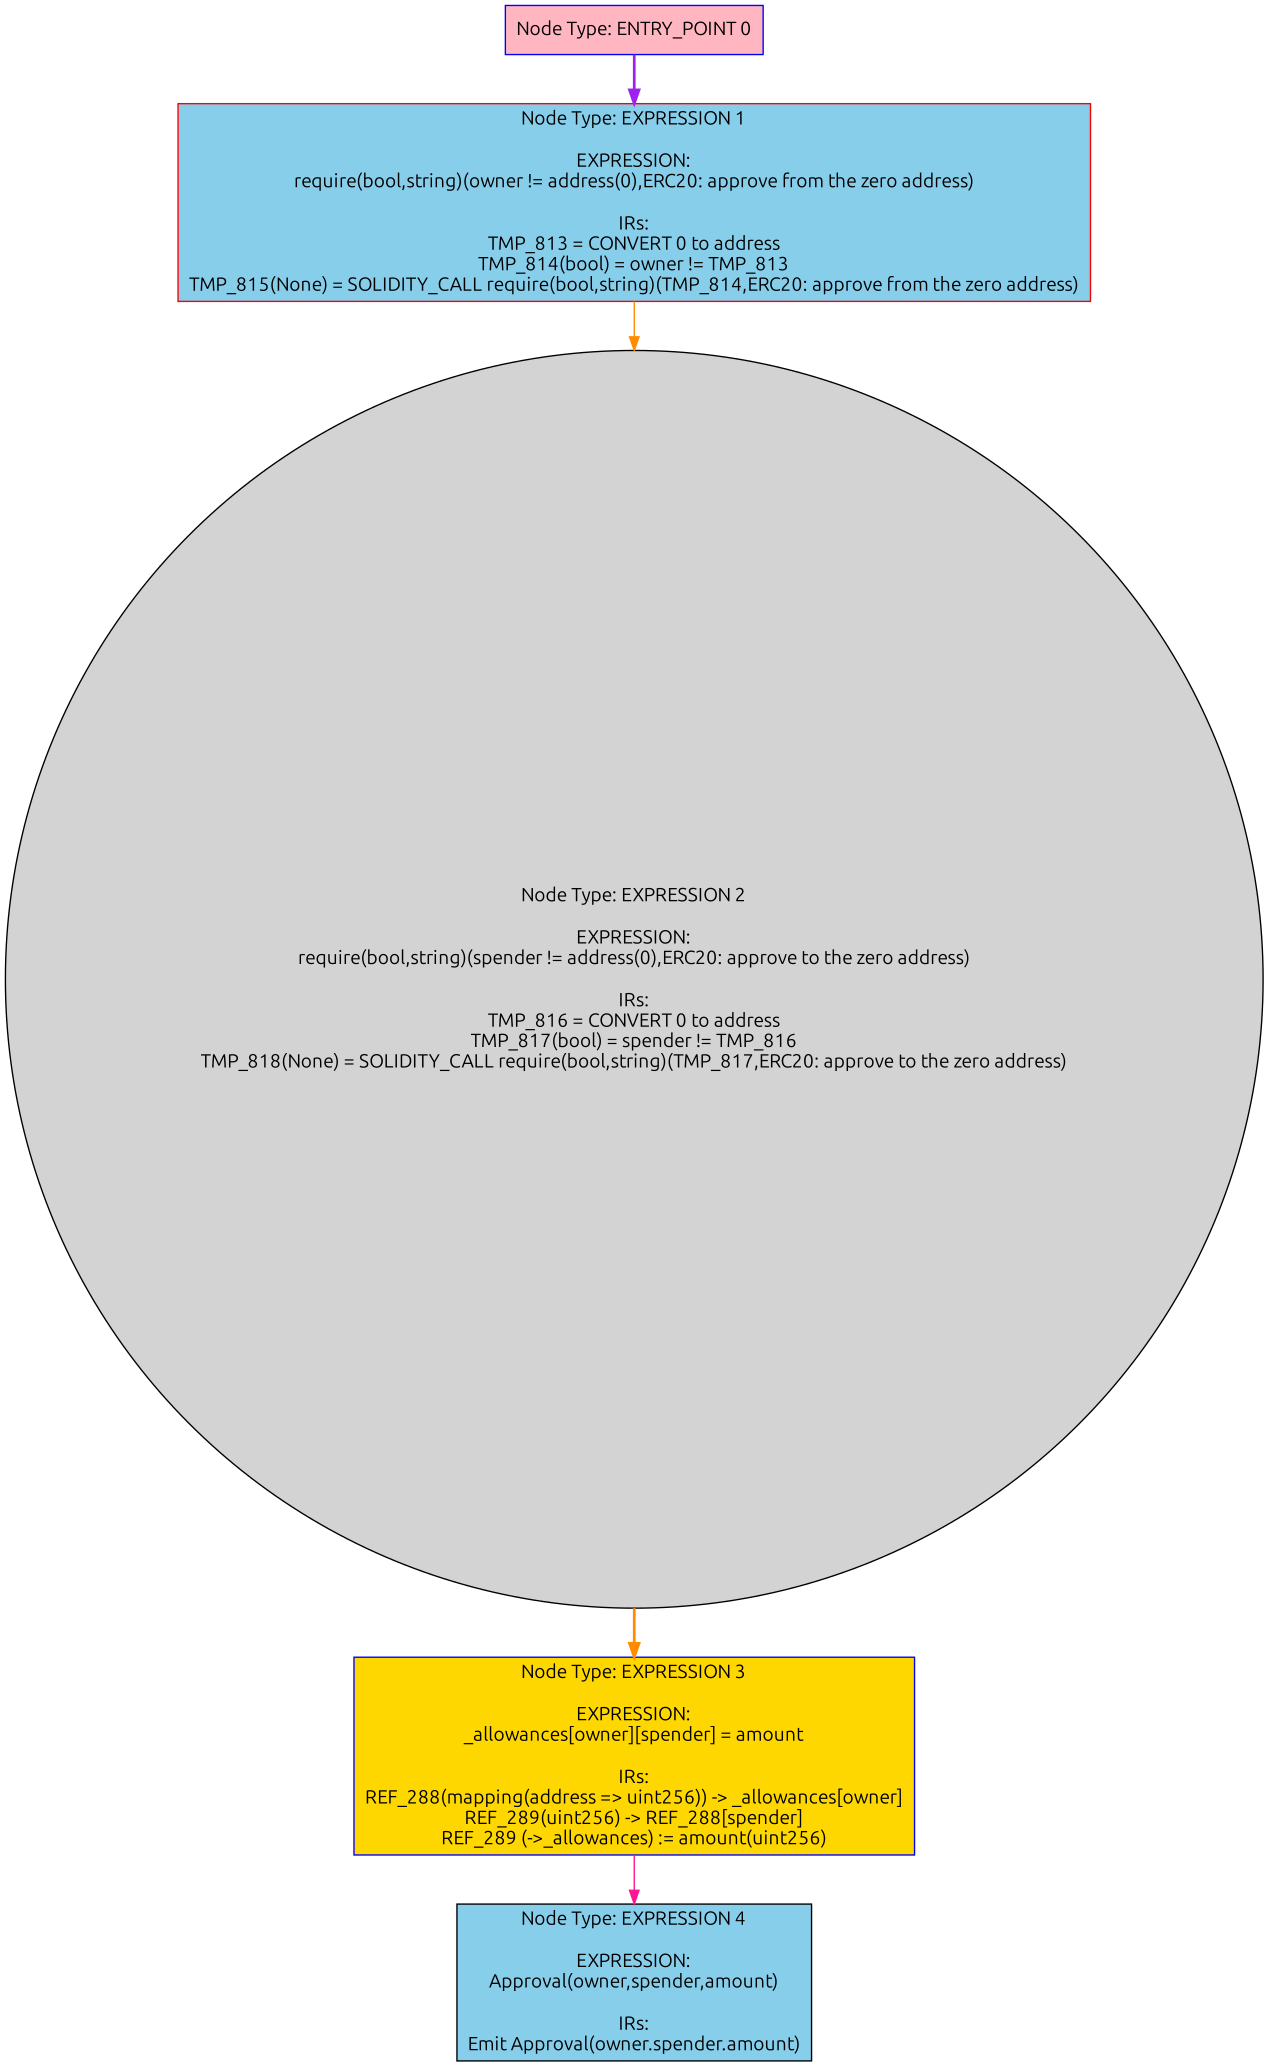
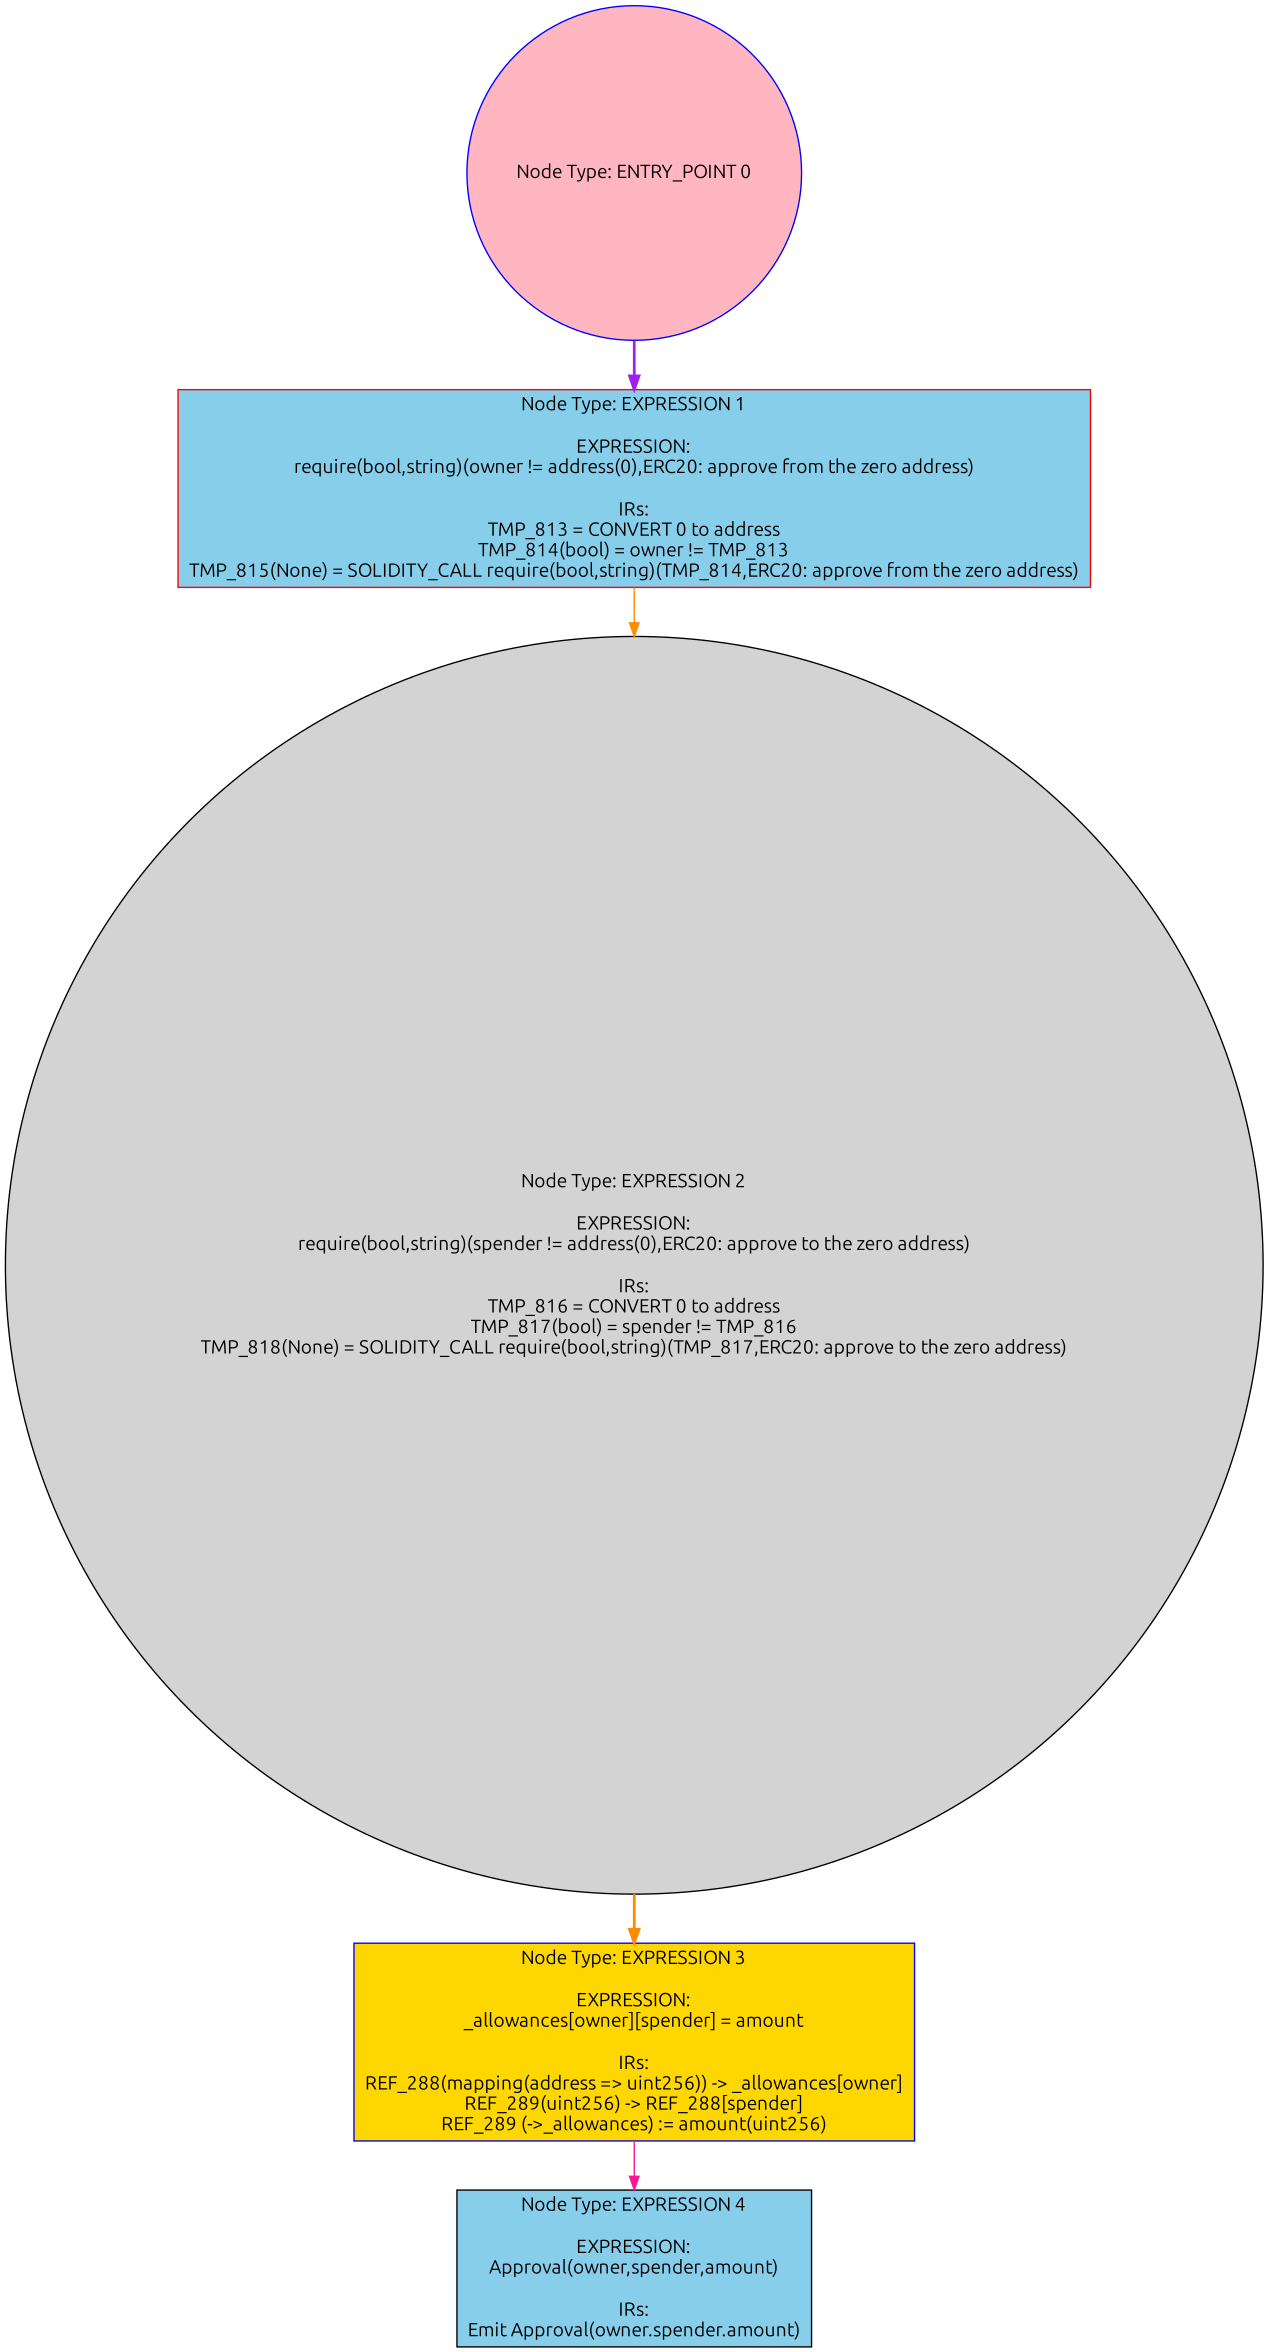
node "Node Type: ENTRY_POINT 0": shape box -> circle
